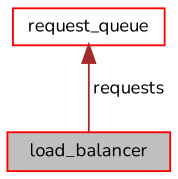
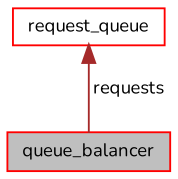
node "load_balancer": label "load_balancer" -> "queue_balancer"
